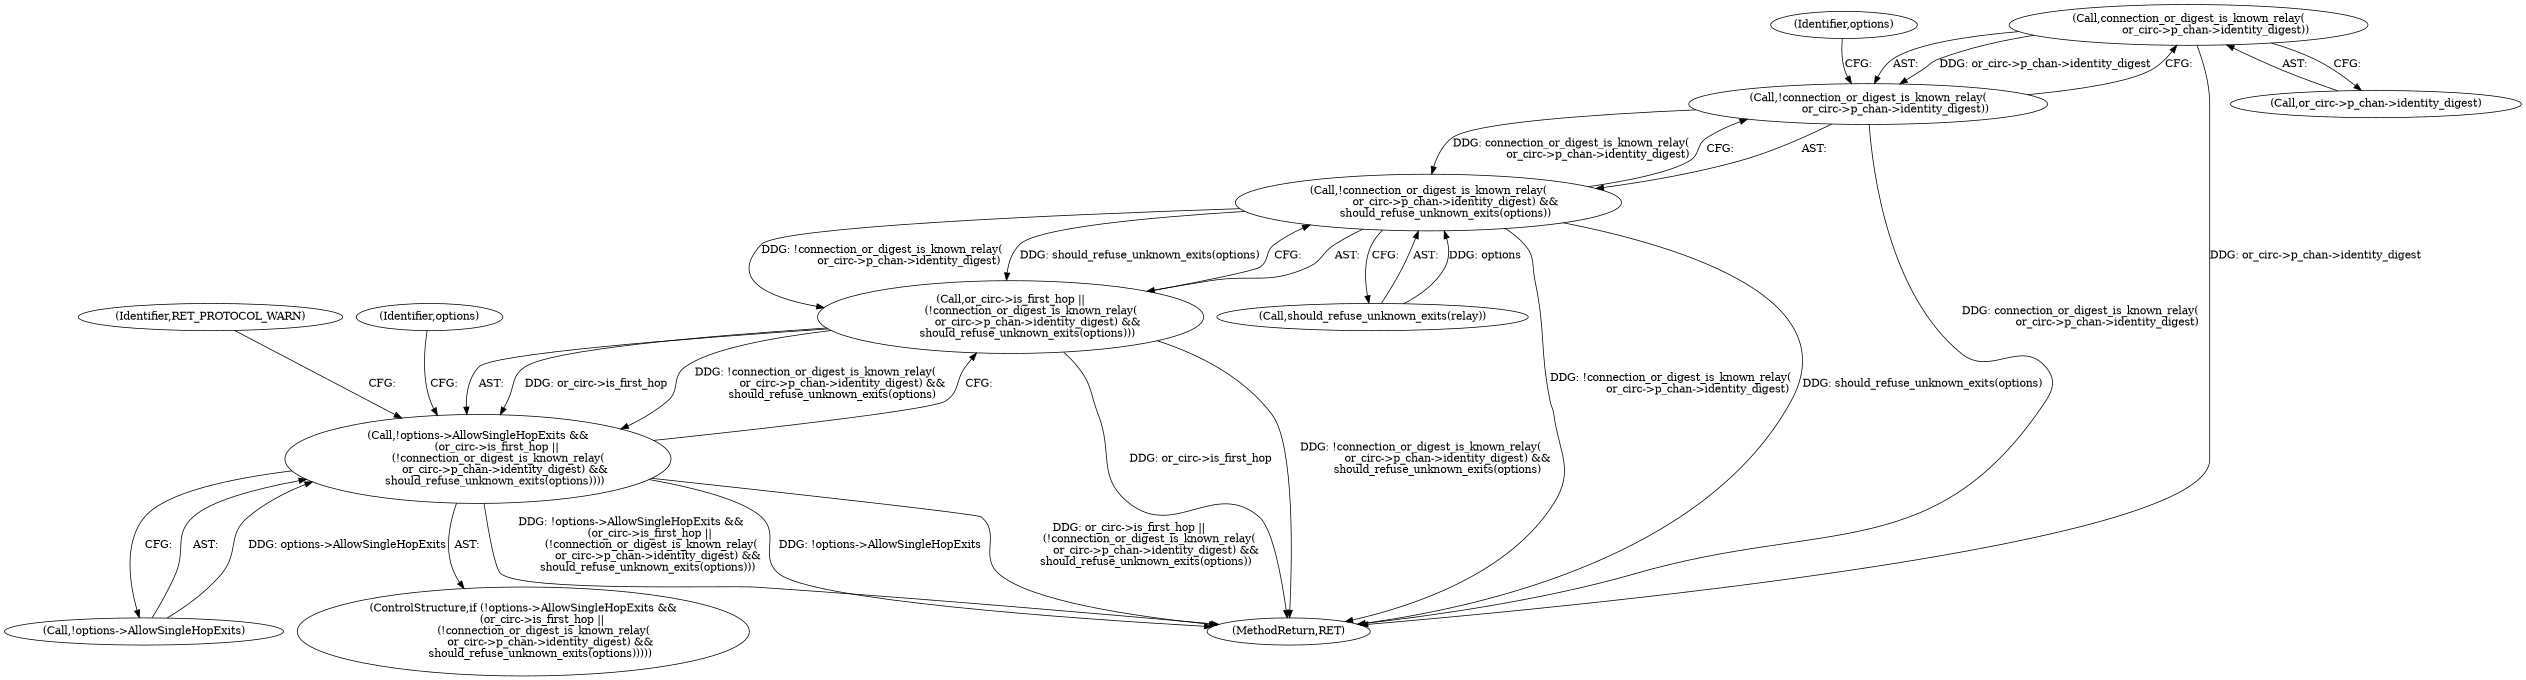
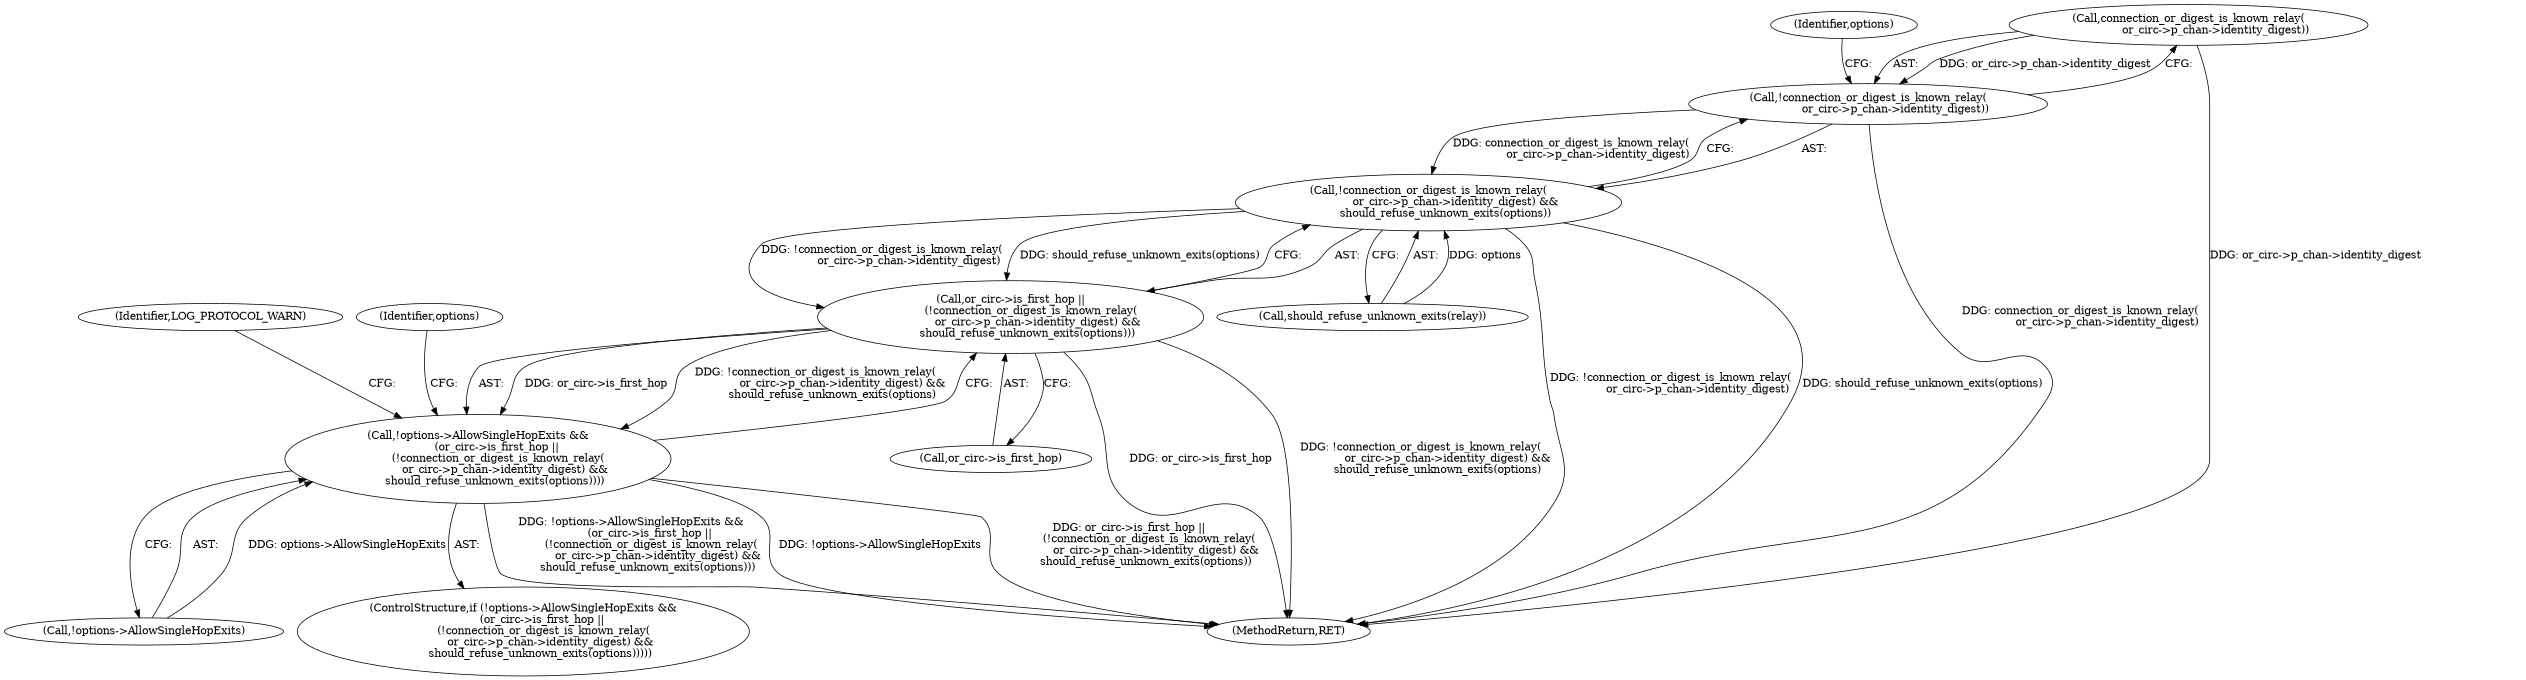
node "(Call,or_circ->p_chan->identity_digest)": removed
node "(Identifier,RET_PROTOCOL_WARN)": label "(Identifier,RET_PROTOCOL_WARN)" -> "(Identifier,LOG_PROTOCOL_WARN)"
node "(Call,or_circ->is_first_hop)": added
